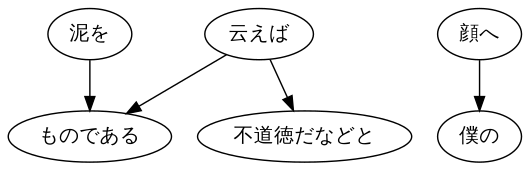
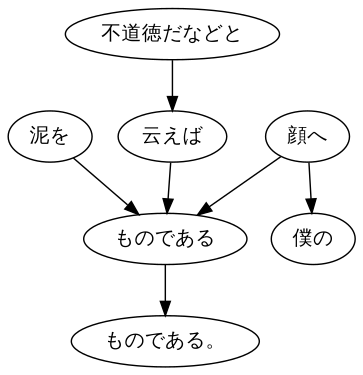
edge "云えば" -> "不道徳だなどと": reversed
edge "顔へ" -> "ものである": added
node "ものである。": added
